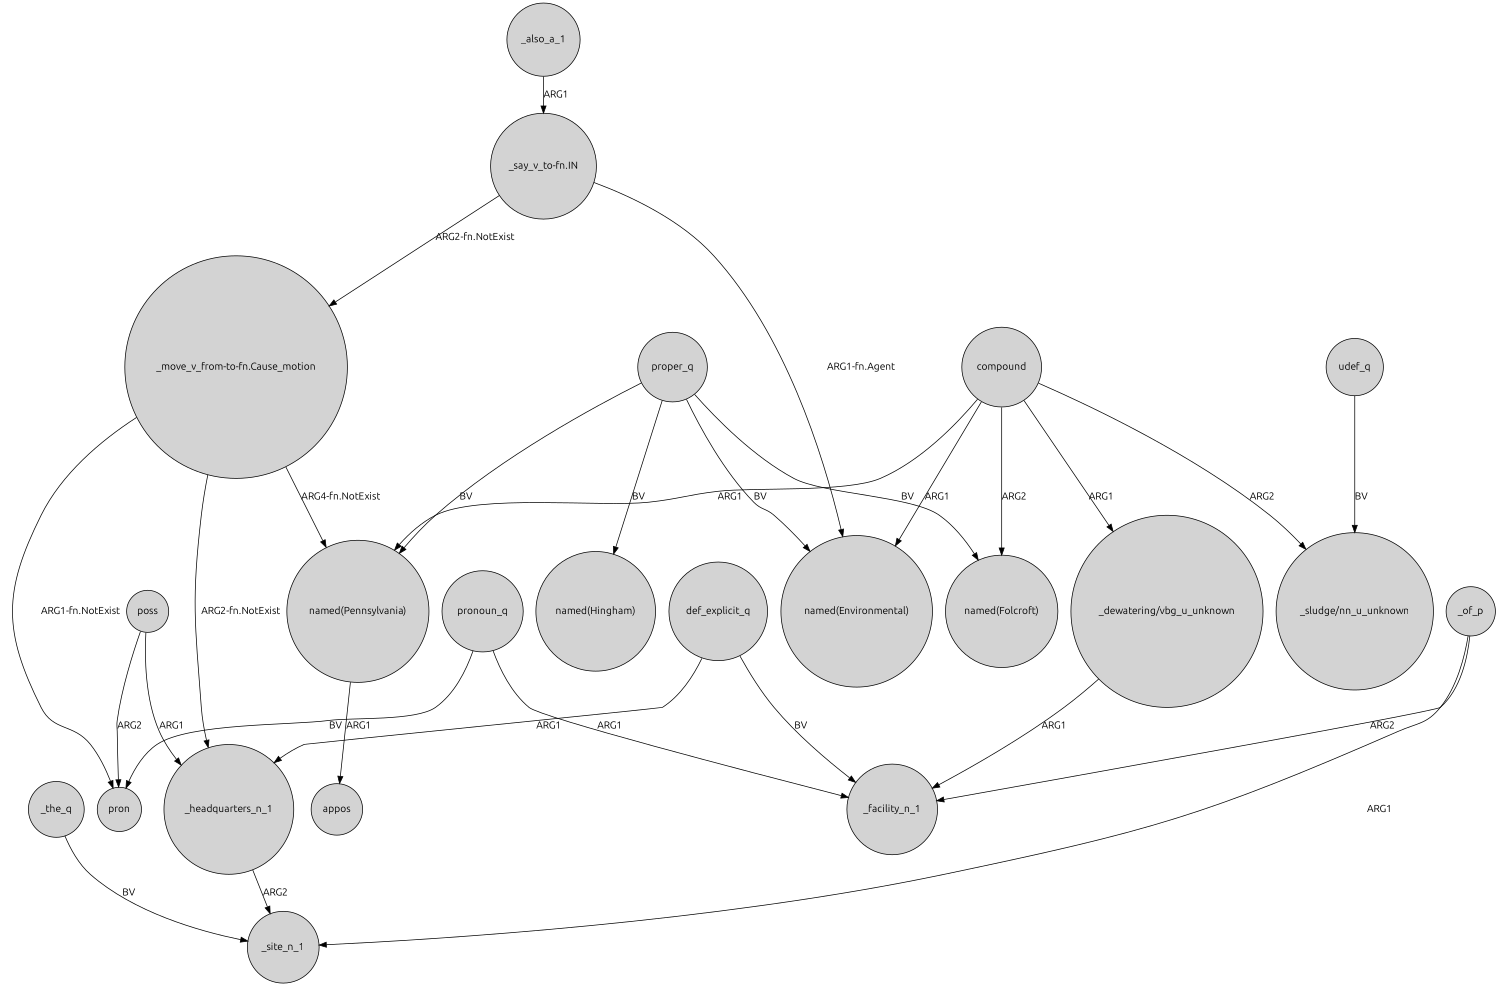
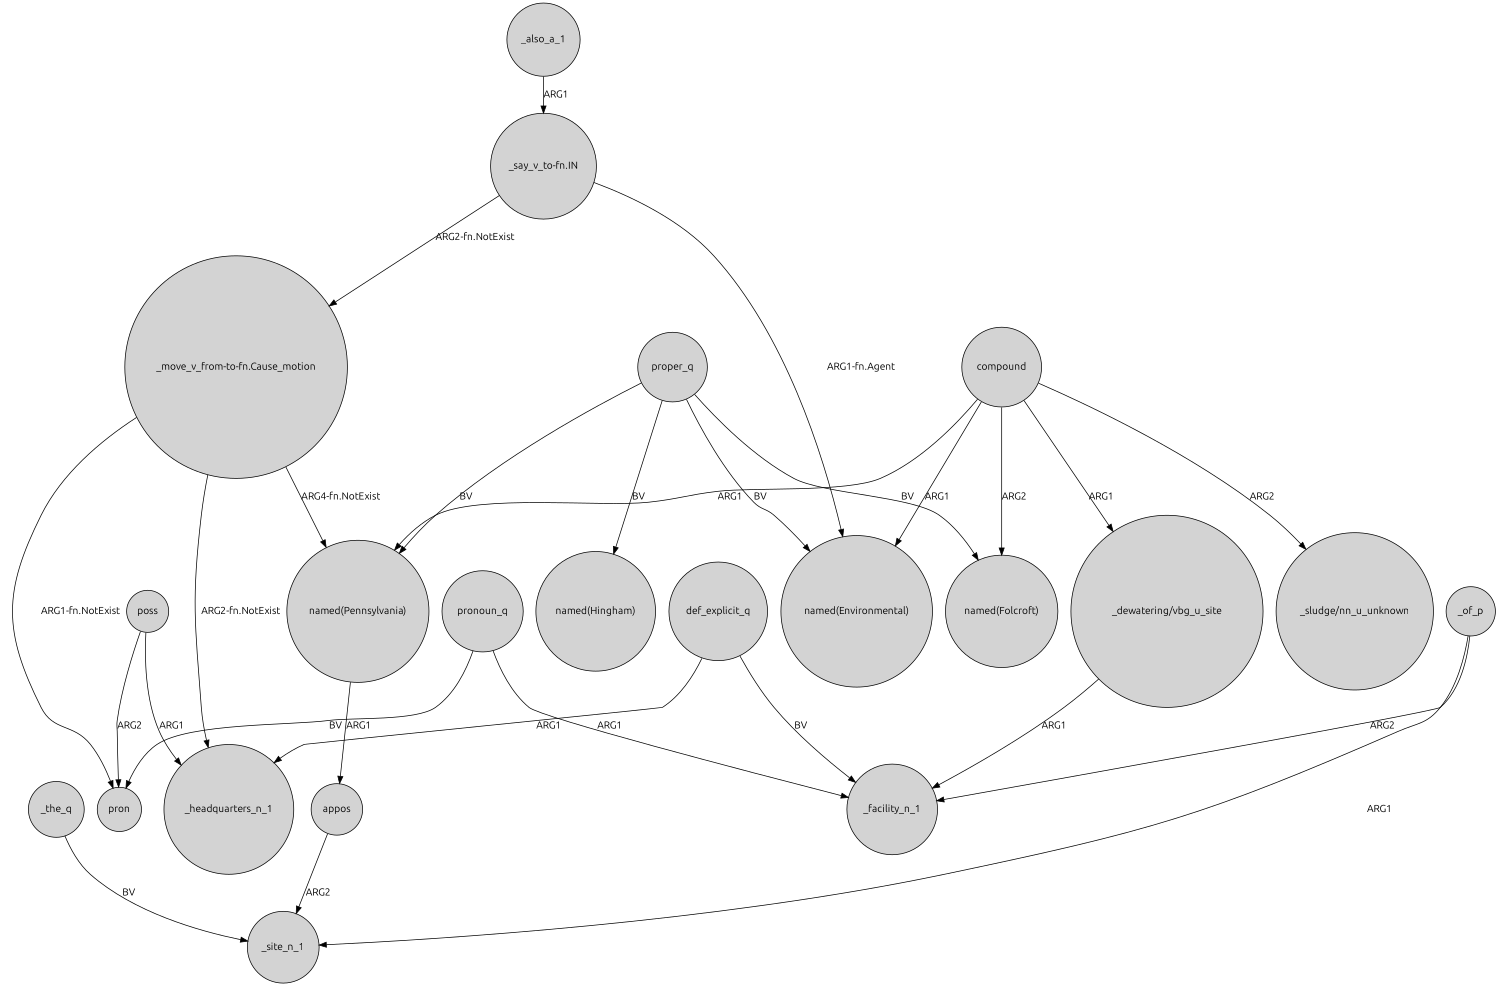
node "udef_q": removed
node "_dewatering/vbg_u_unknown": label "_dewatering/vbg_u_unknown" -> "_dewatering/vbg_u_site"
edge "_headquarters_n_1" -> "_site_n_1": now "appos" -> "_site_n_1"
